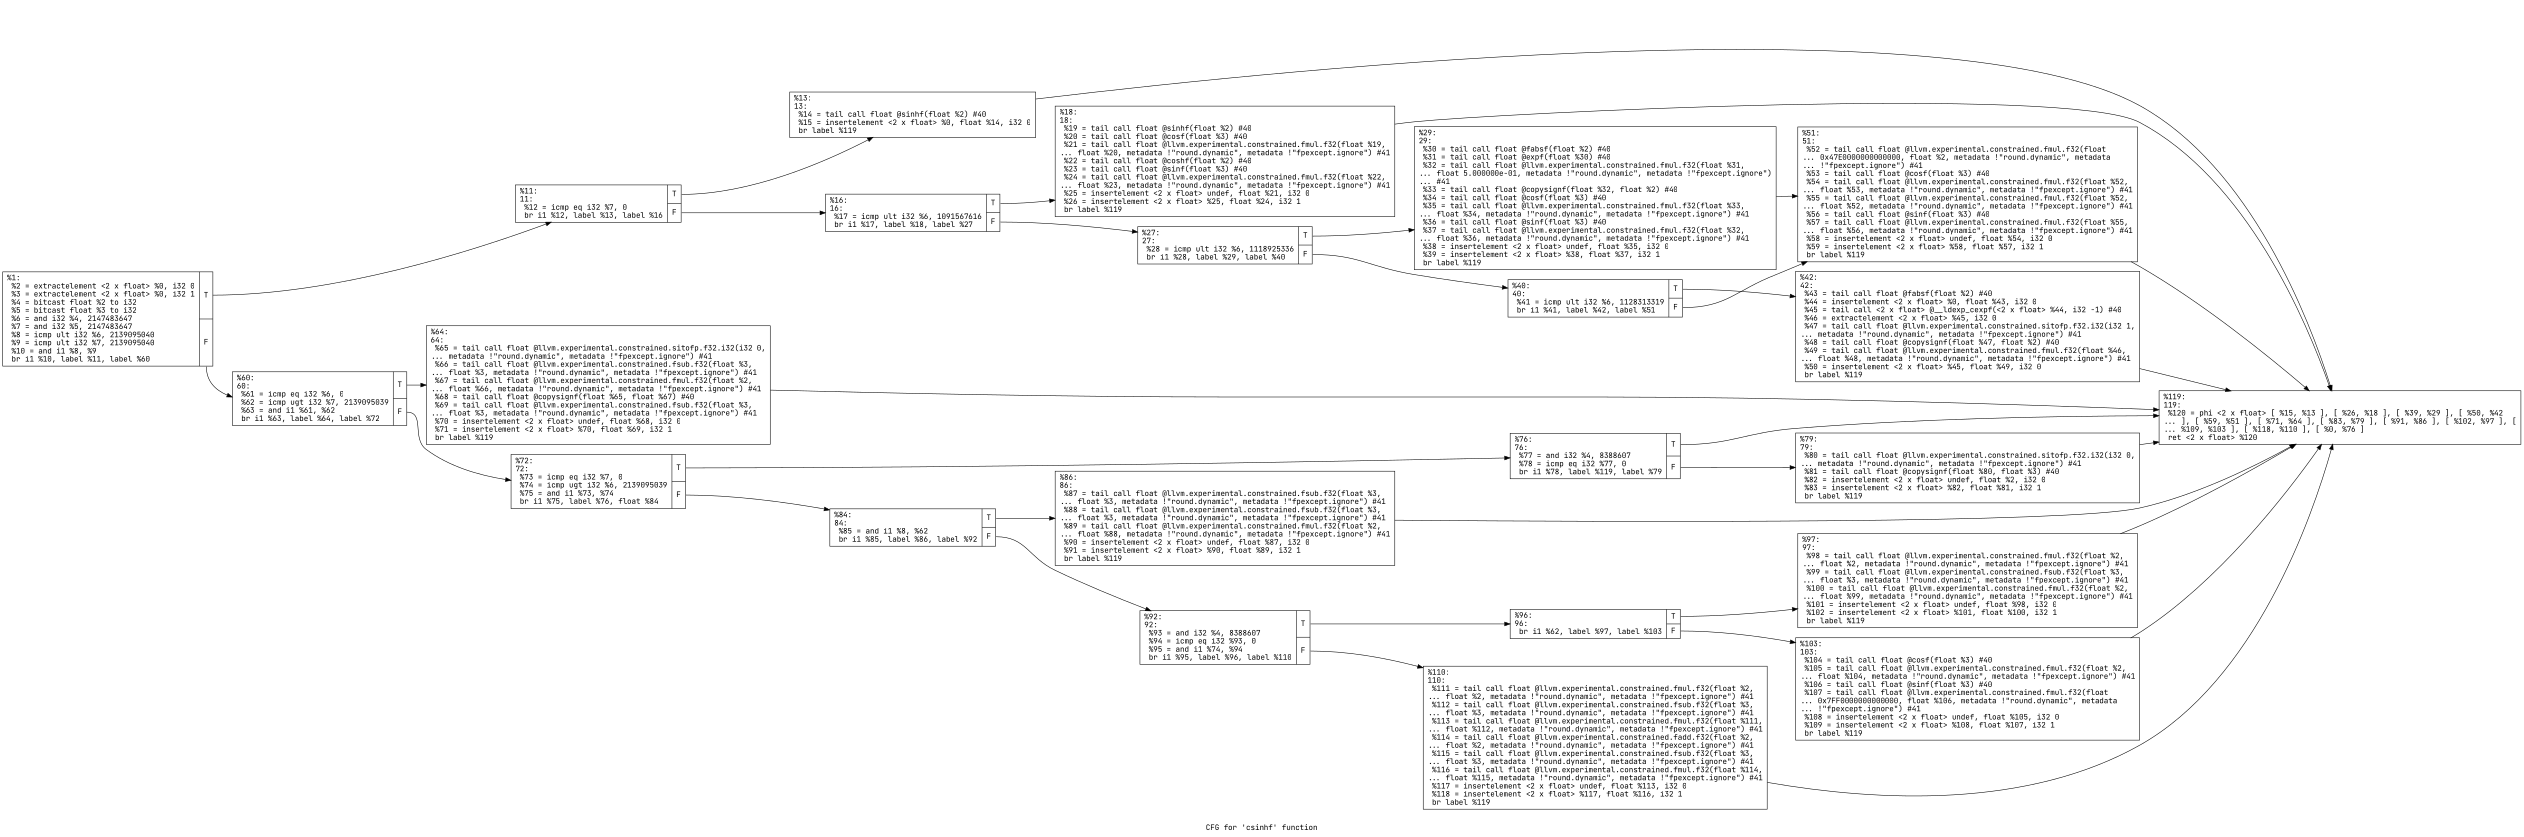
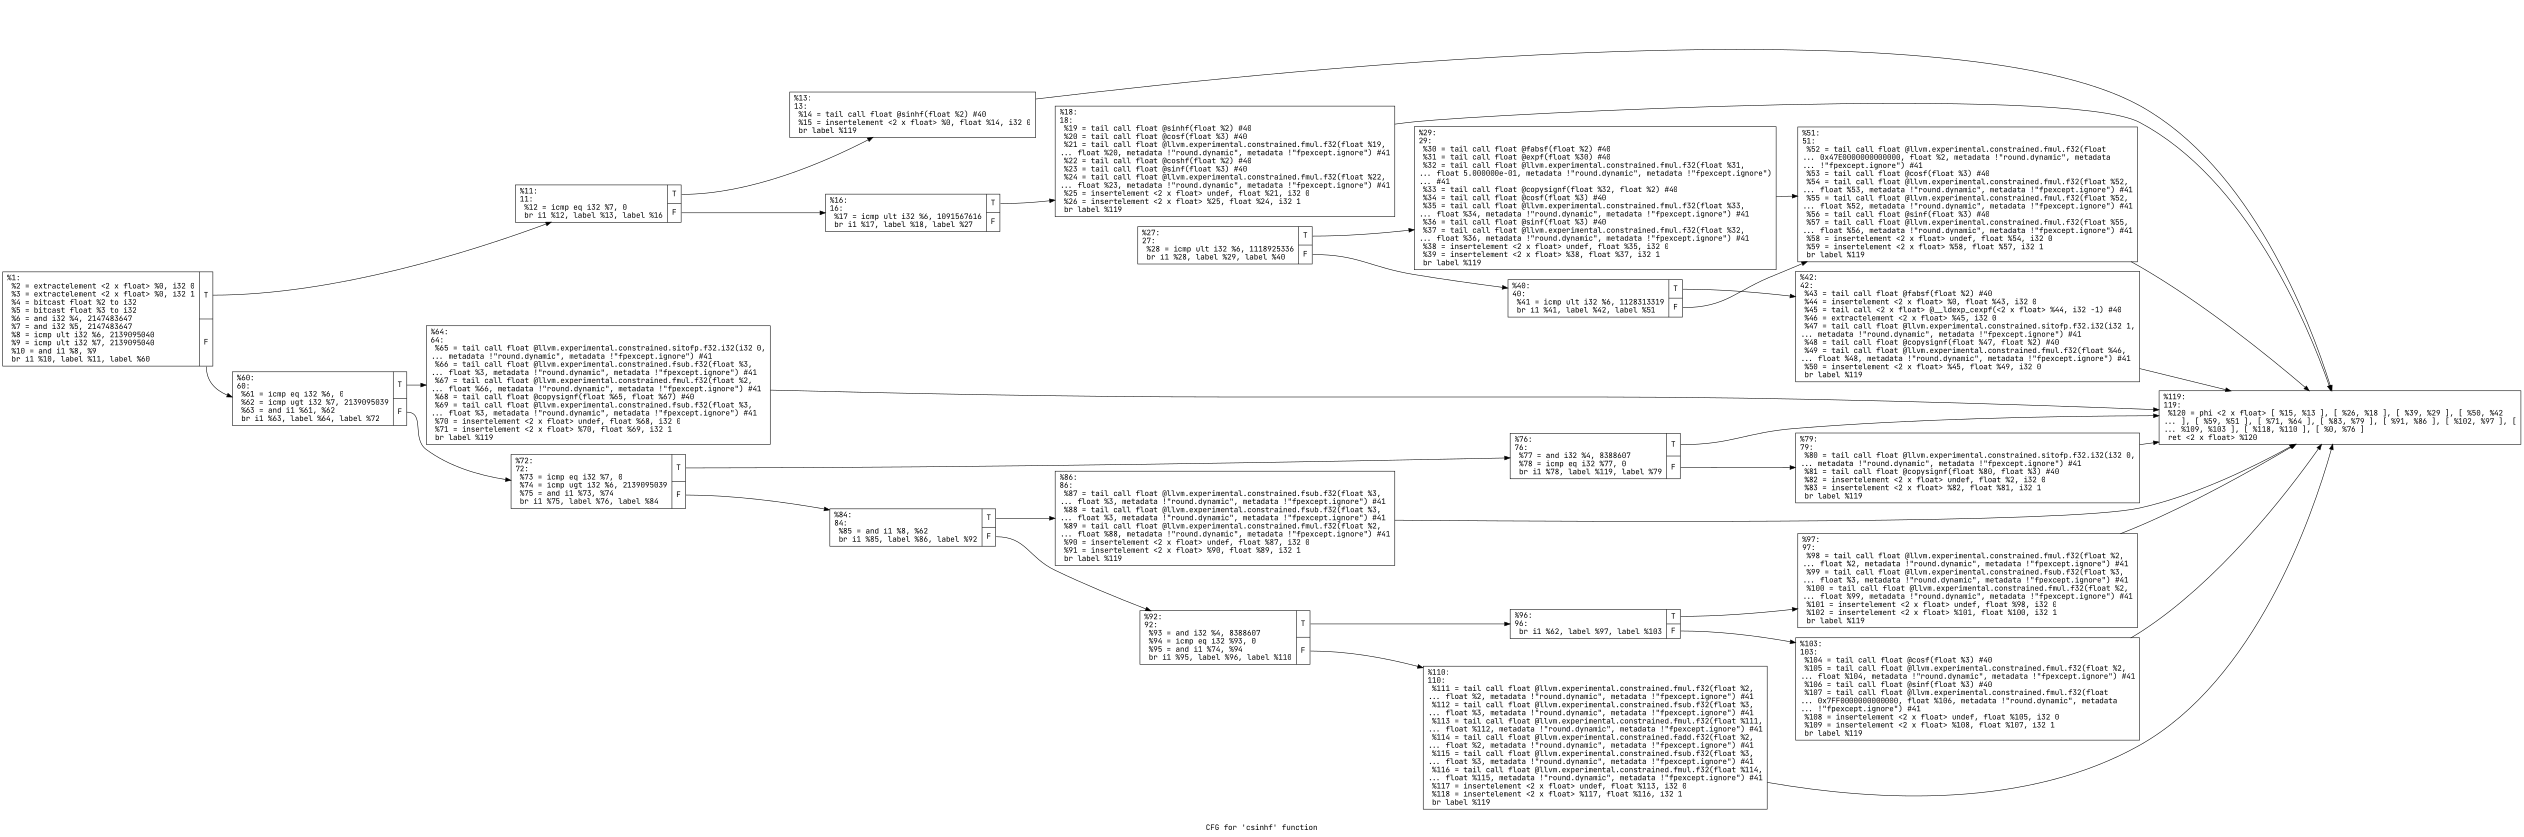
edge "%16:" -> "%27:": removed
node "%72:": text "br i1 %75, label %76, float %84" -> "br i1 %75, label %76, label %84"
